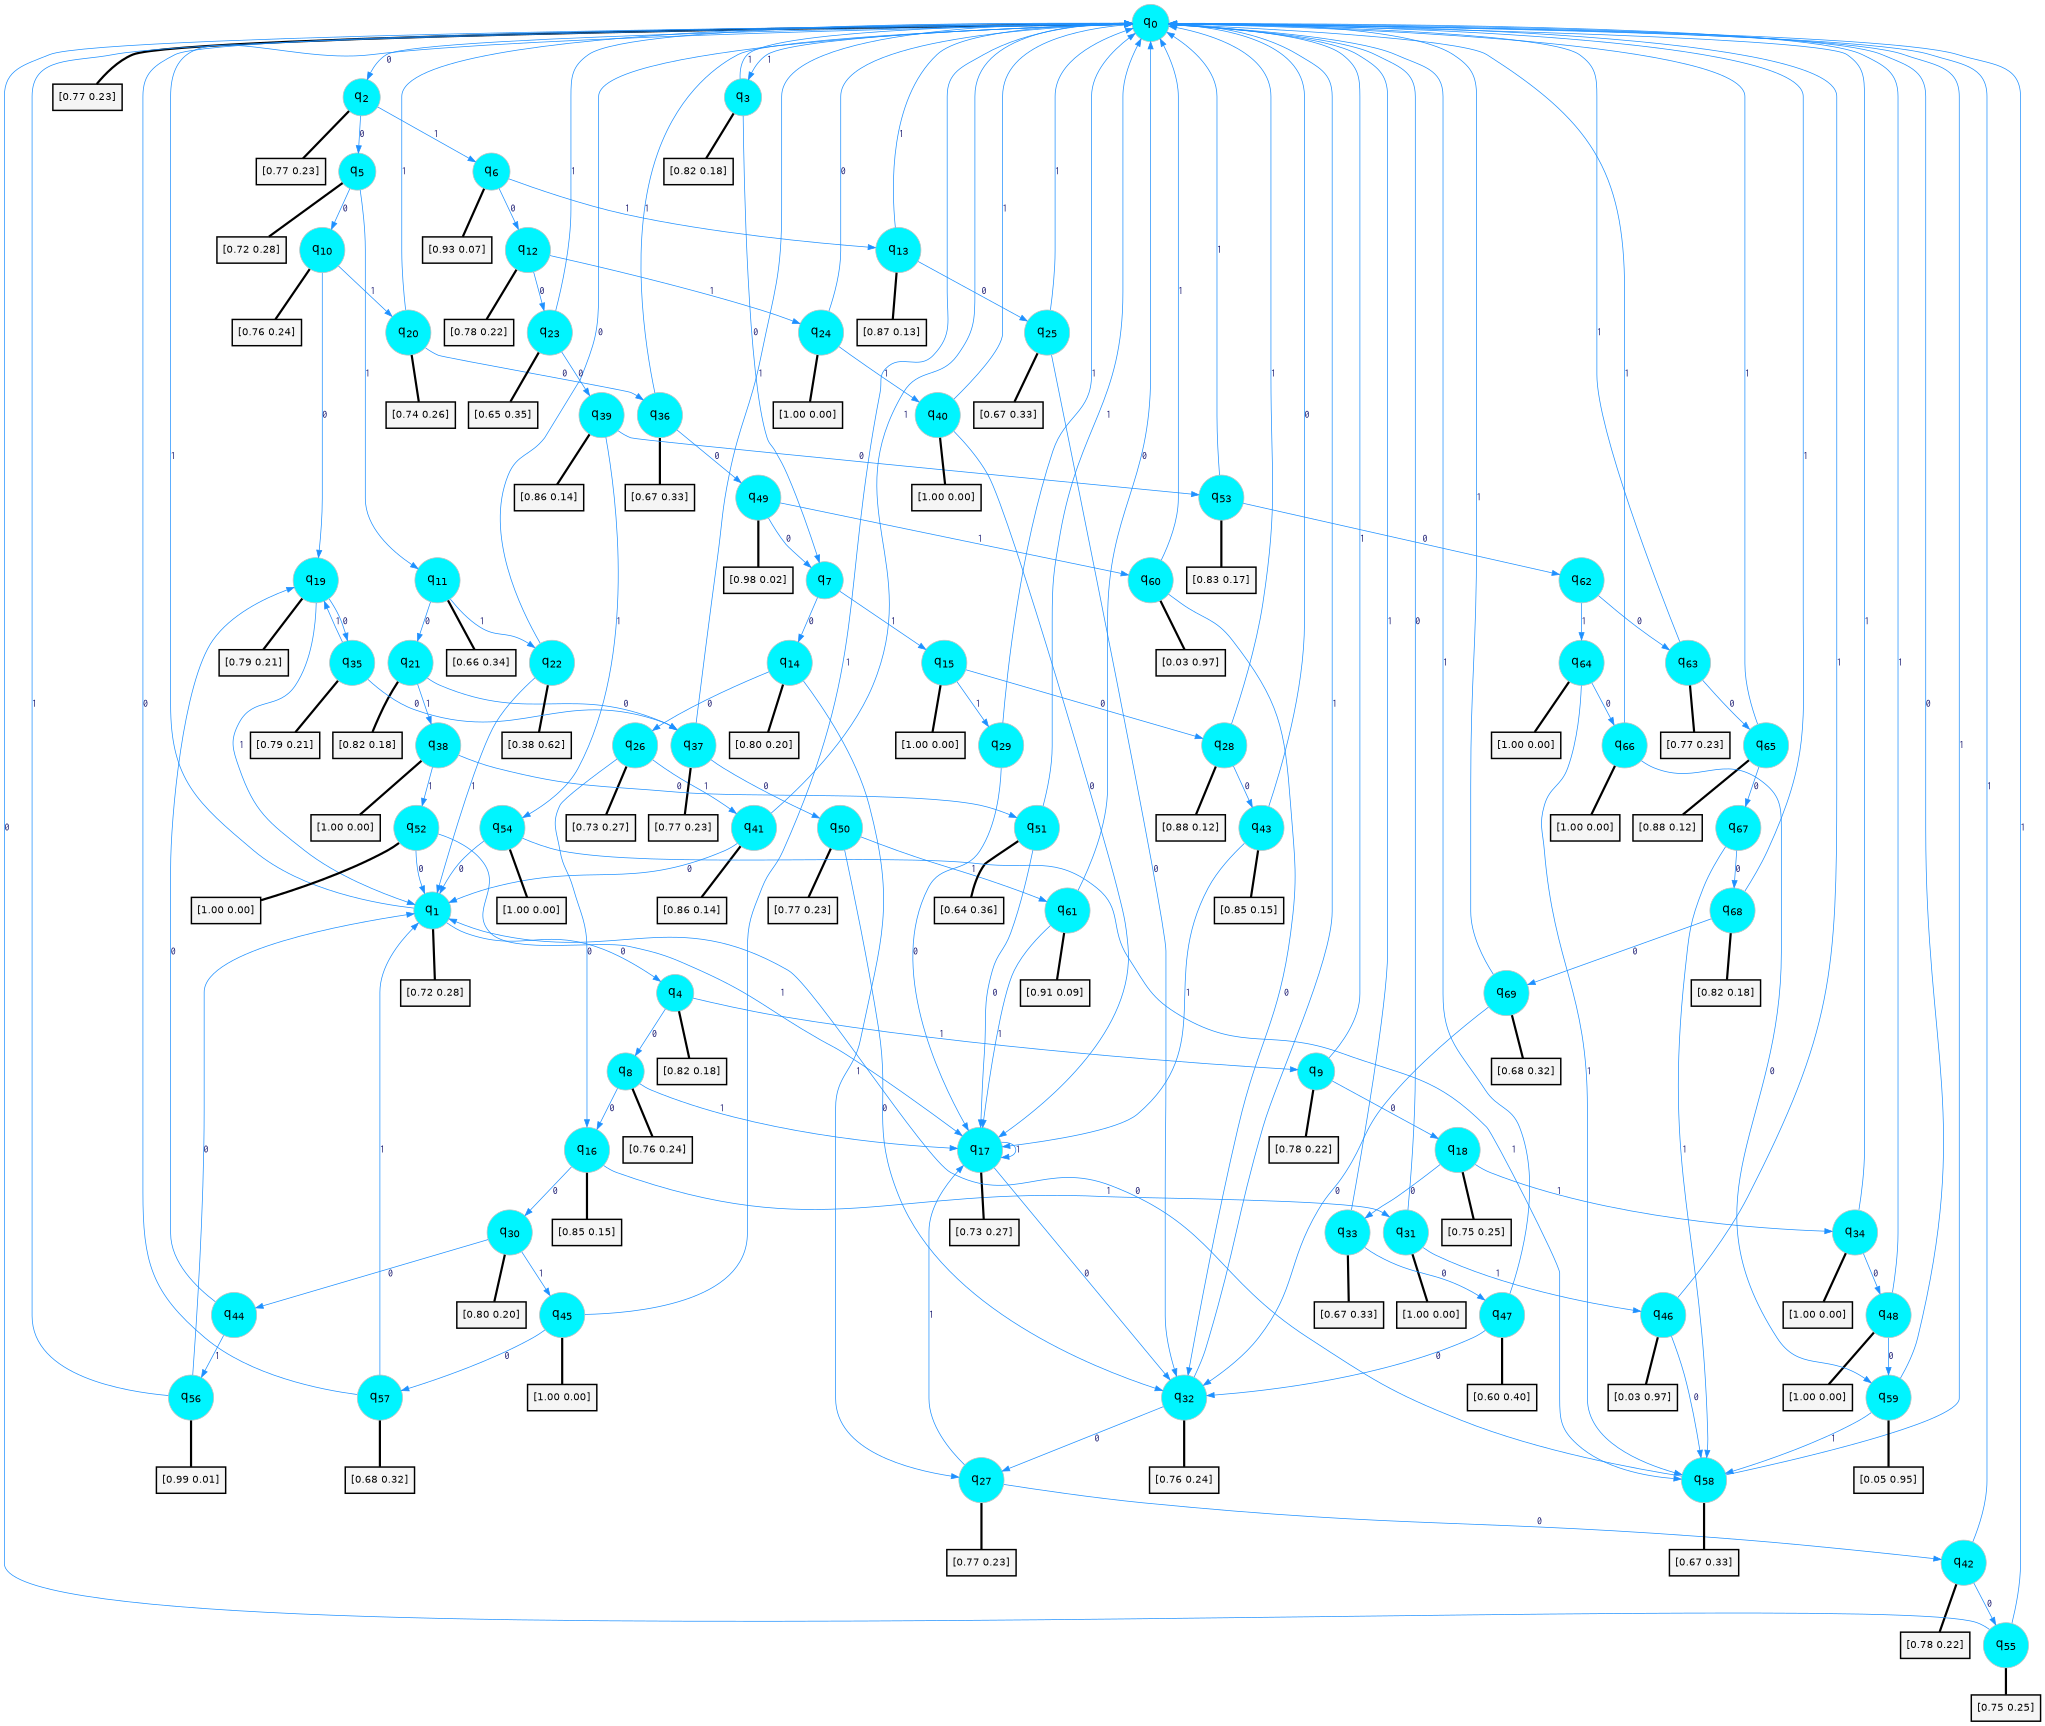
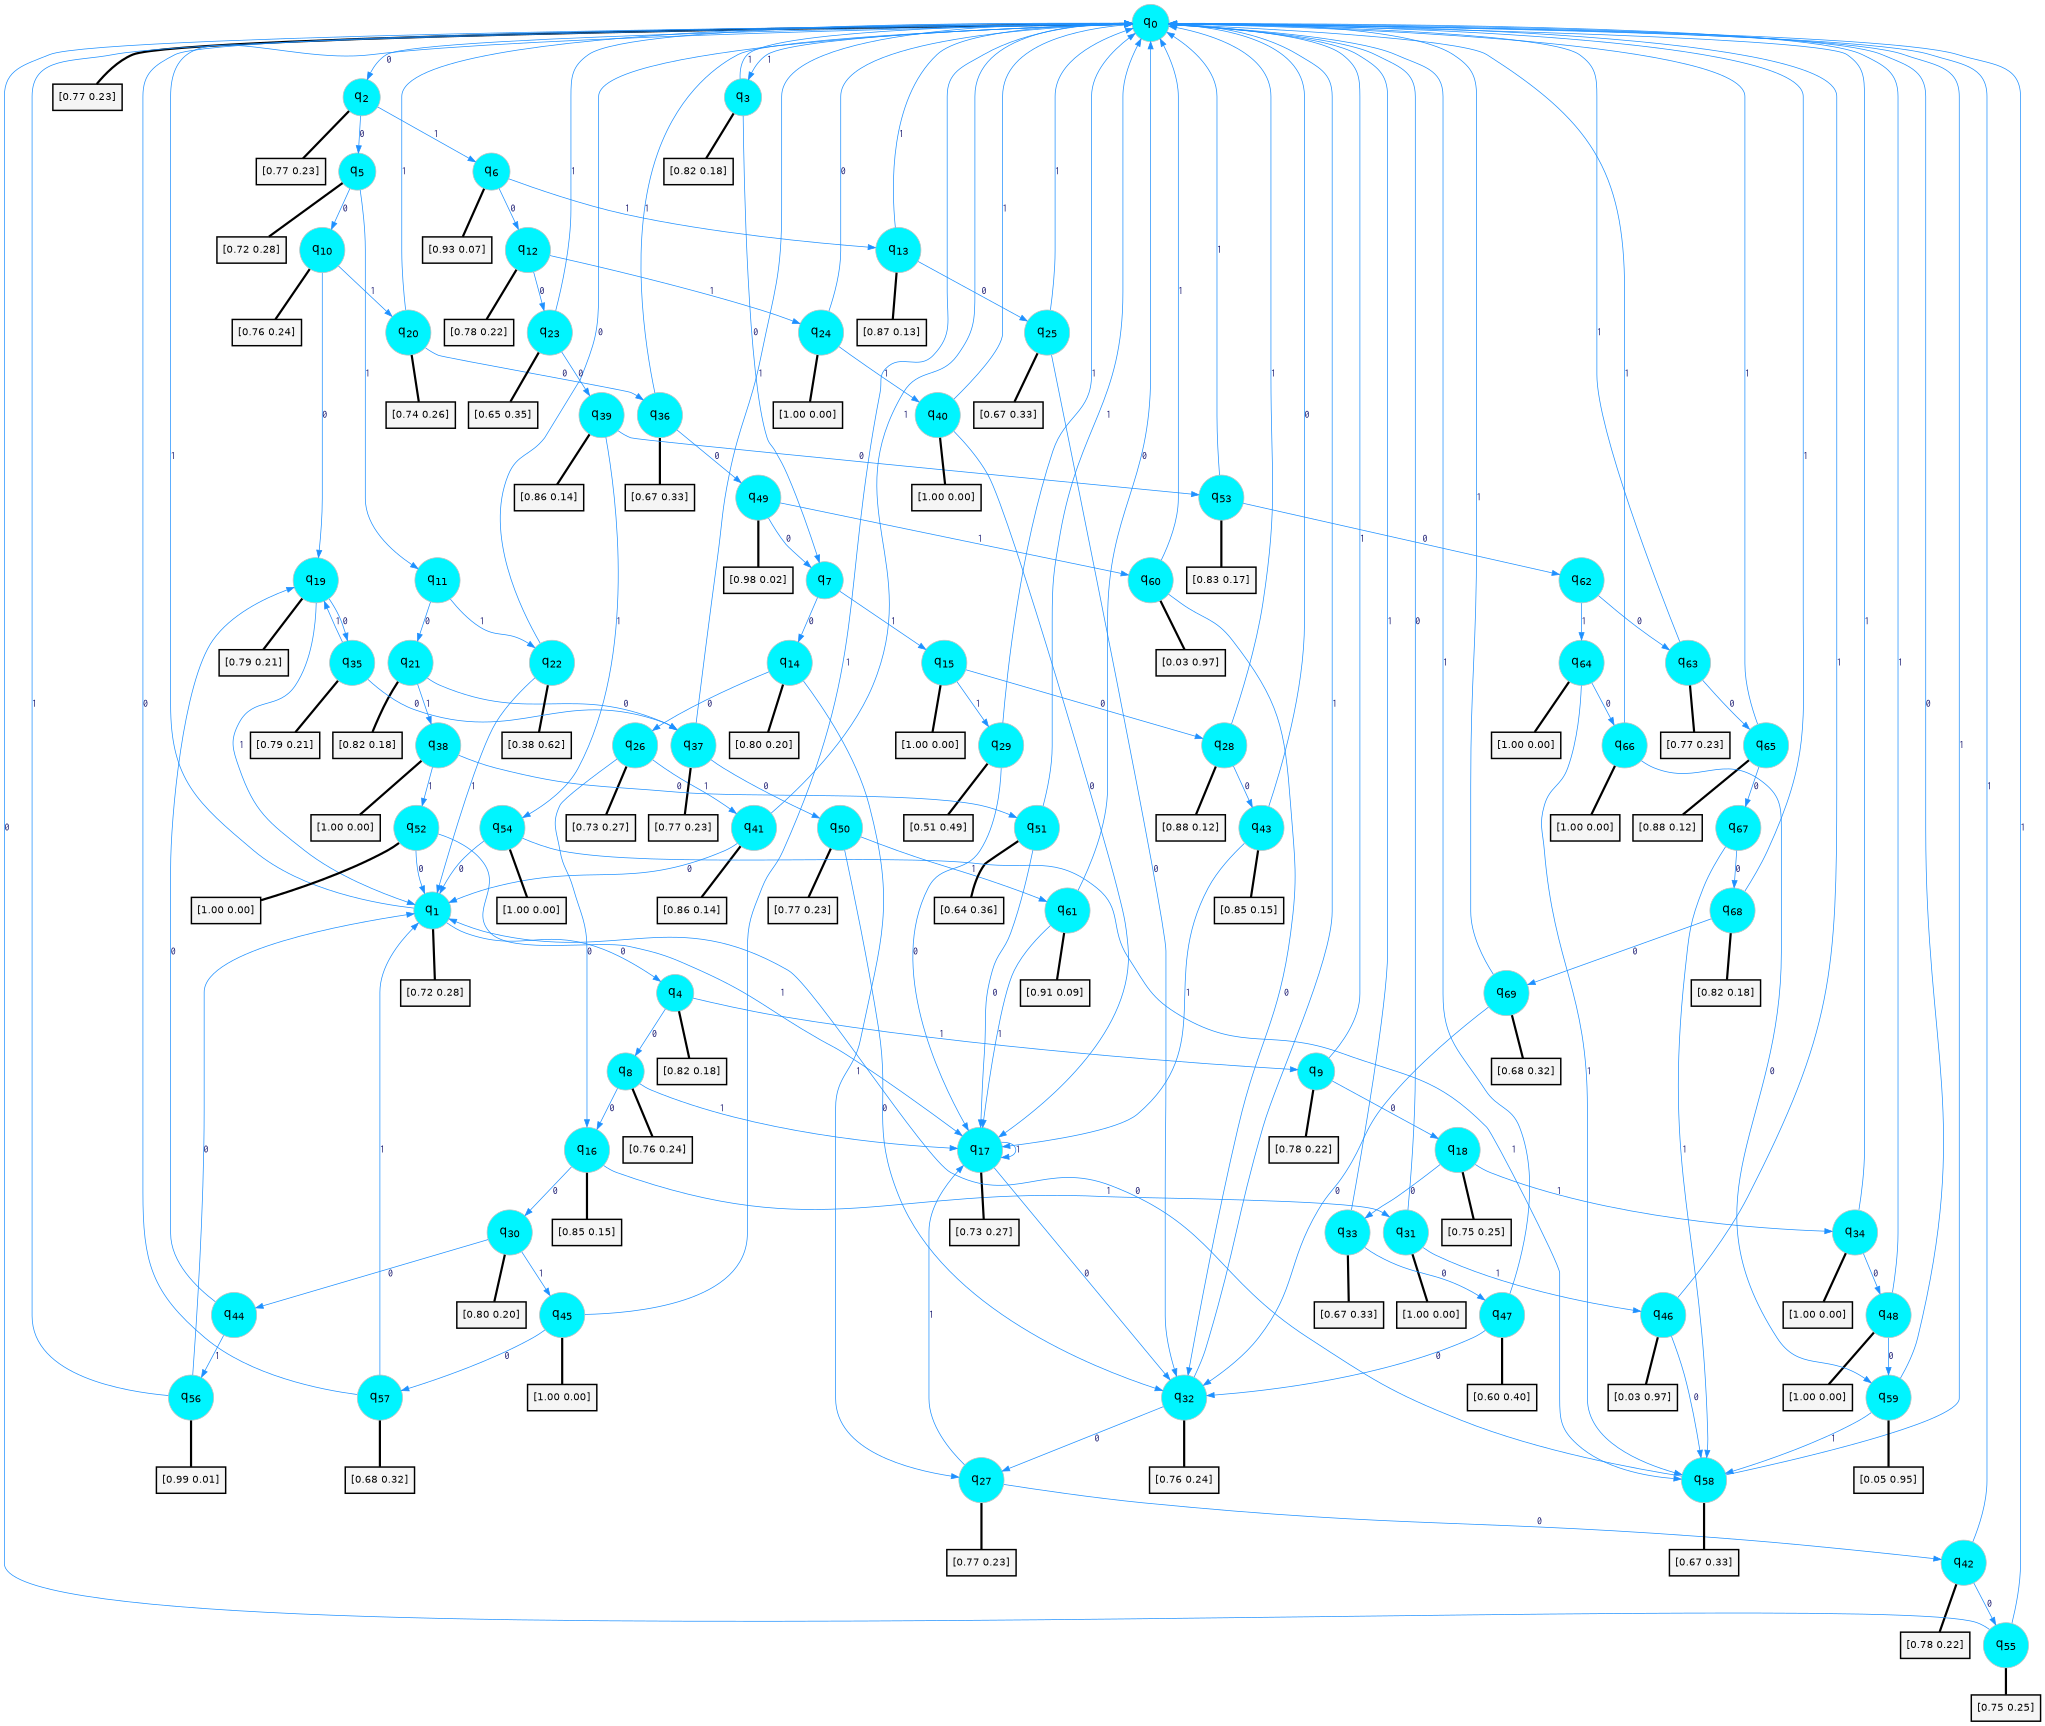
node "[0.66 0.34]": removed
node "[0.51 0.49]": added
